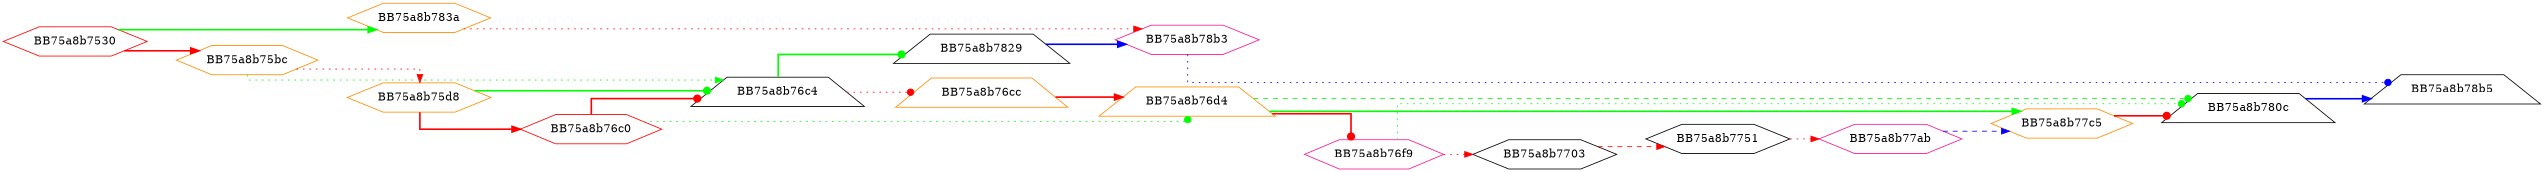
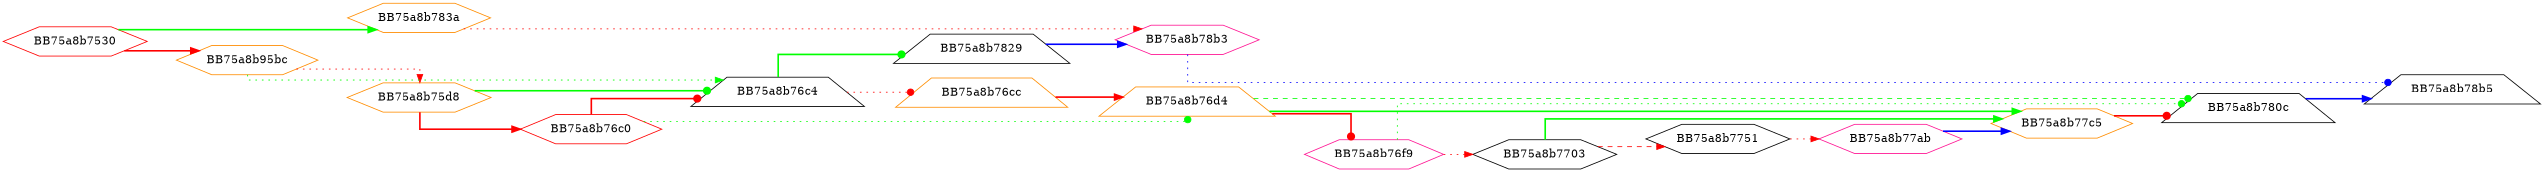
node "BB75a8b75bc": label "BB75a8b75bc" -> "BB75a8b95bc"
edge "BB75a8b7703" -> "BB75a8b77c5": added
edge "BB75a8b77ab" -> "BB75a8b77c5": style dashed -> bold
